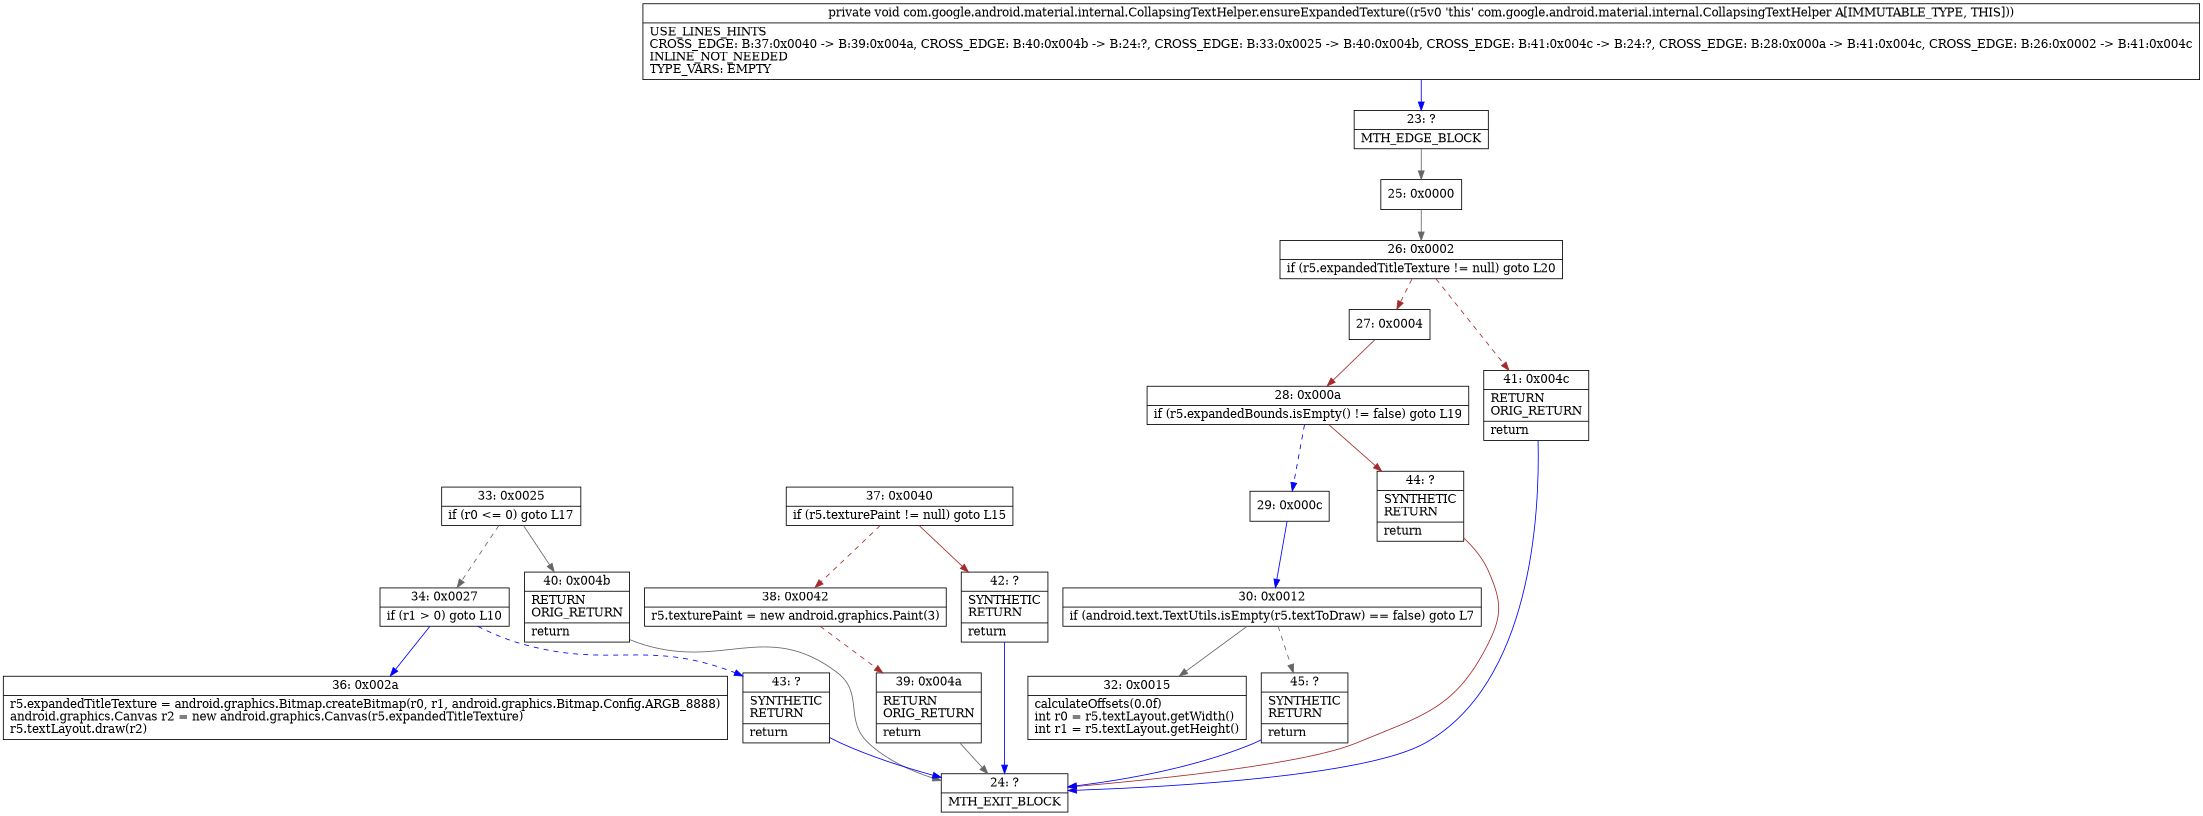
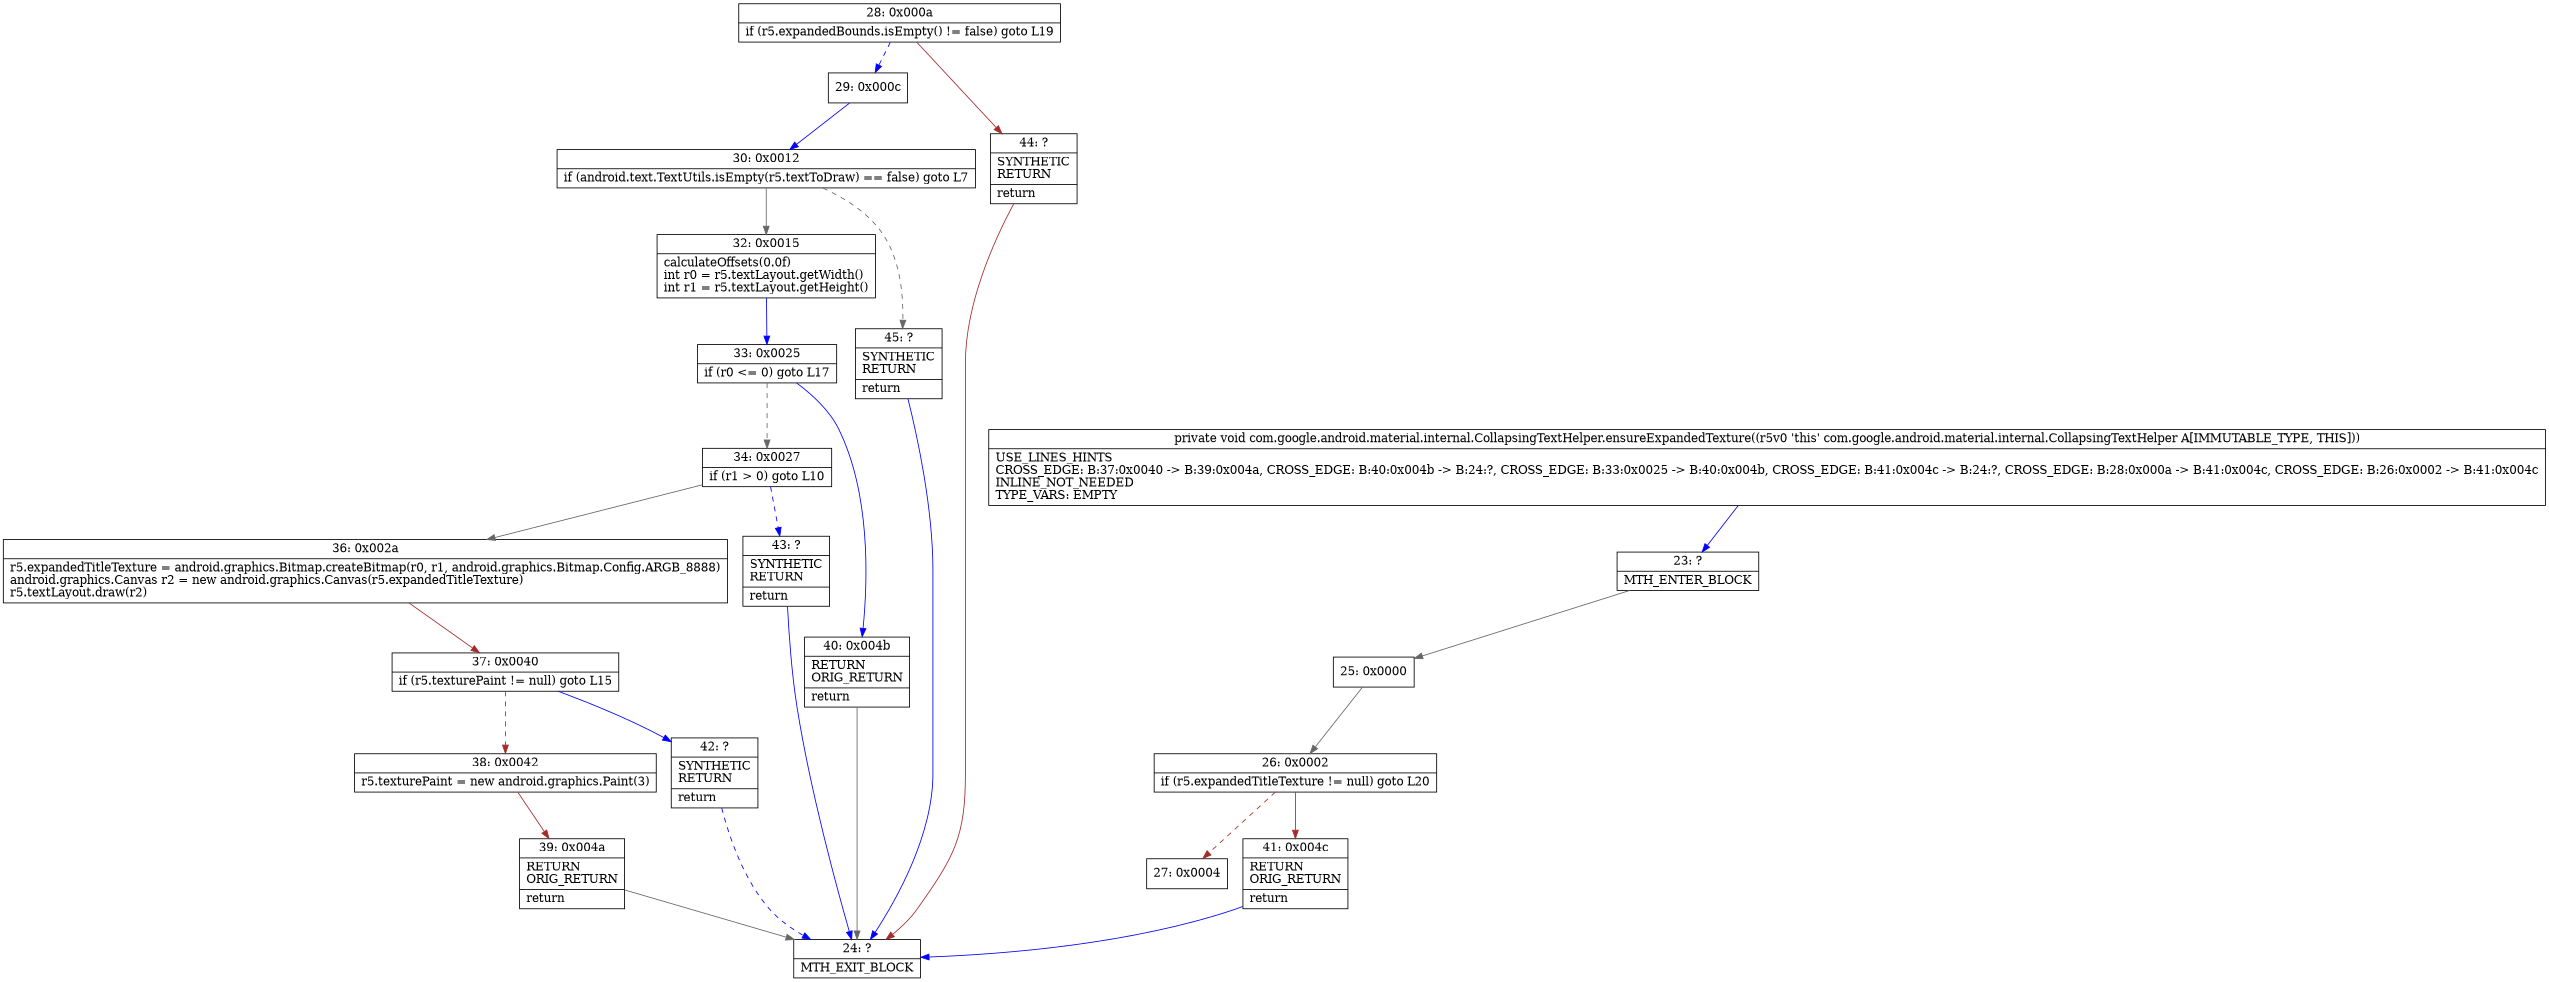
node "23: ?": text "MTH_EDGE_BLOCK" -> "MTH_ENTER_BLOCK"
edge "32: 0x0015" -> "33: 0x0025": added
edge "26: 0x0002" -> "41: 0x004c": style dashed -> solid
edge "27: 0x0004" -> "28: 0x000a": removed
edge "33: 0x0025" -> "40: 0x004b": color gray40 -> blue
edge "37: 0x0040" -> "42: ?": color brown -> blue
edge "36: 0x002a" -> "37: 0x0040": added
edge "38: 0x0042" -> "39: 0x004a": style dashed -> solid
edge "34: 0x0027" -> "36: 0x002a": color blue -> gray40
edge "42: ?" -> "24: ?": style solid -> dashed
